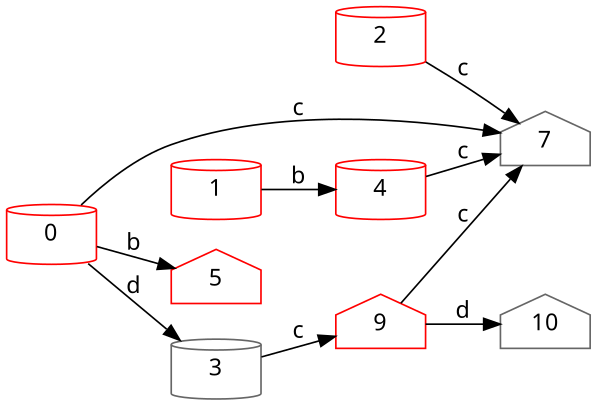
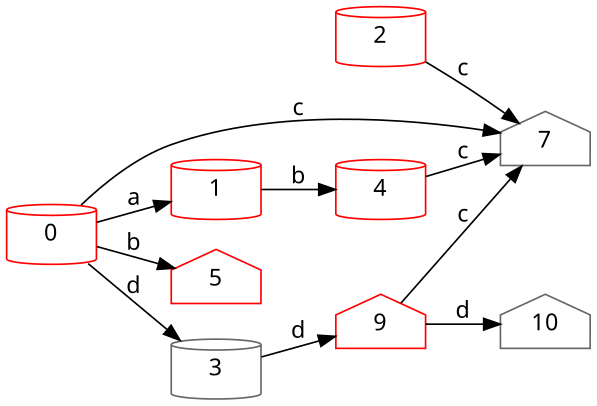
edge "0" -> "1": added, label "a"
edge "3" -> "9": label "c" -> "d"
